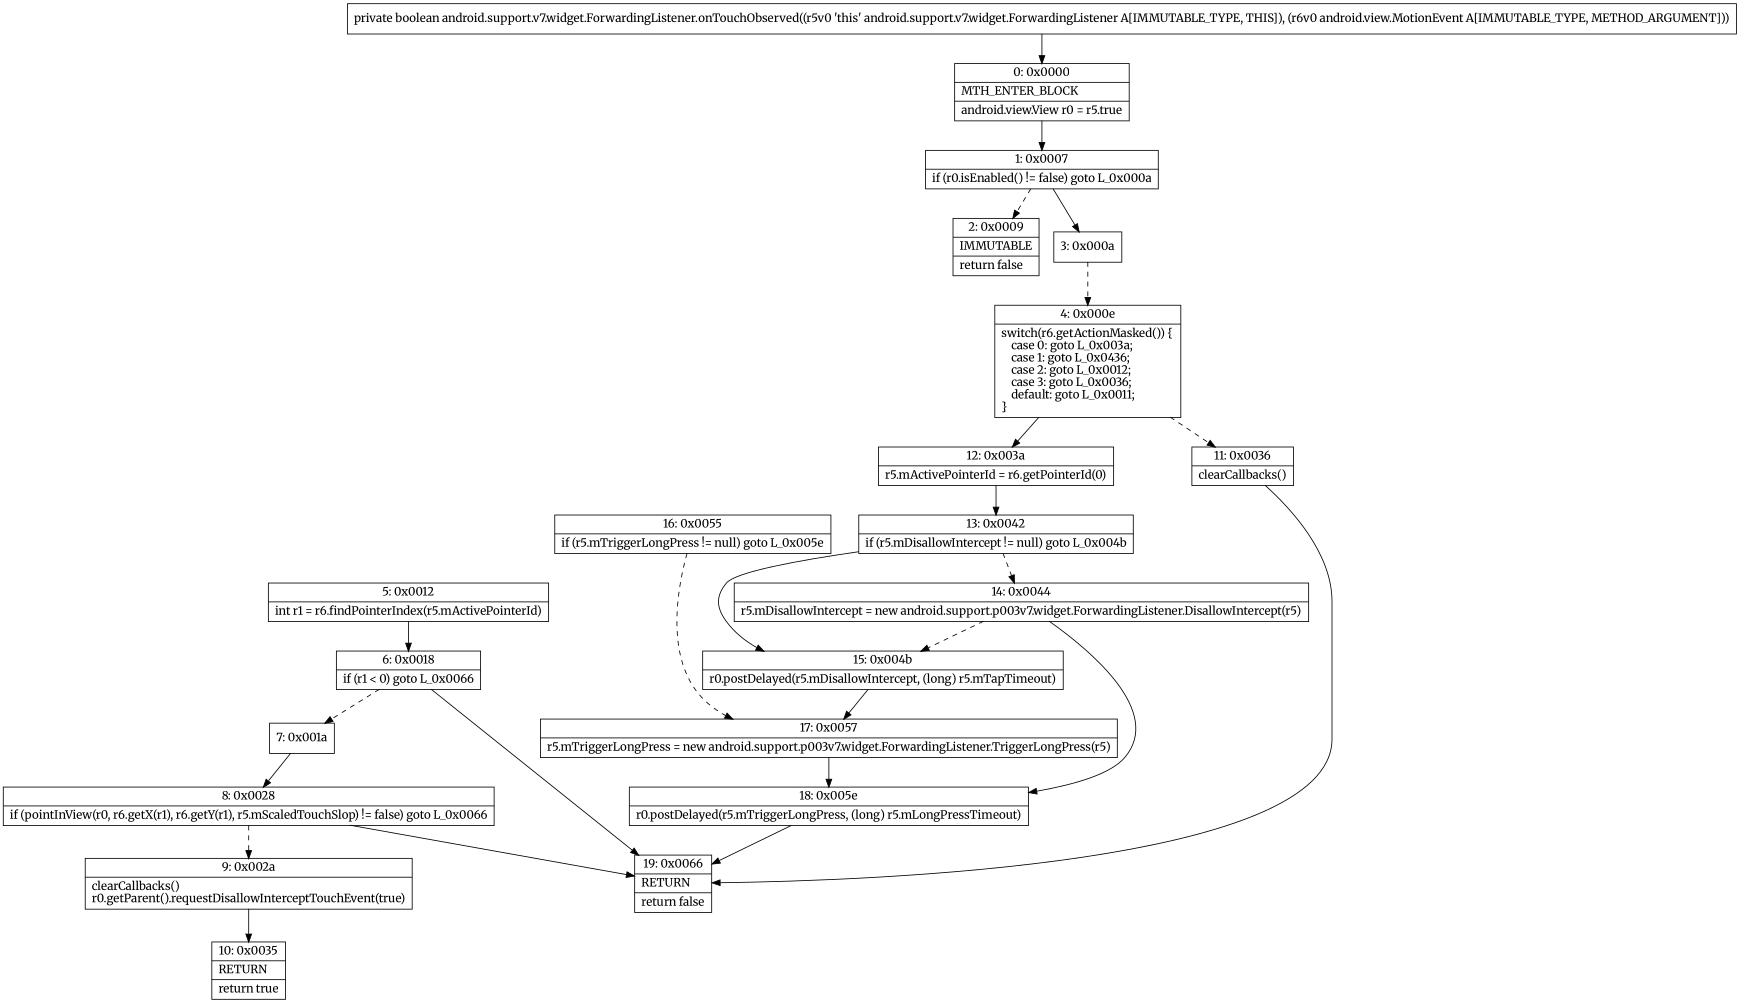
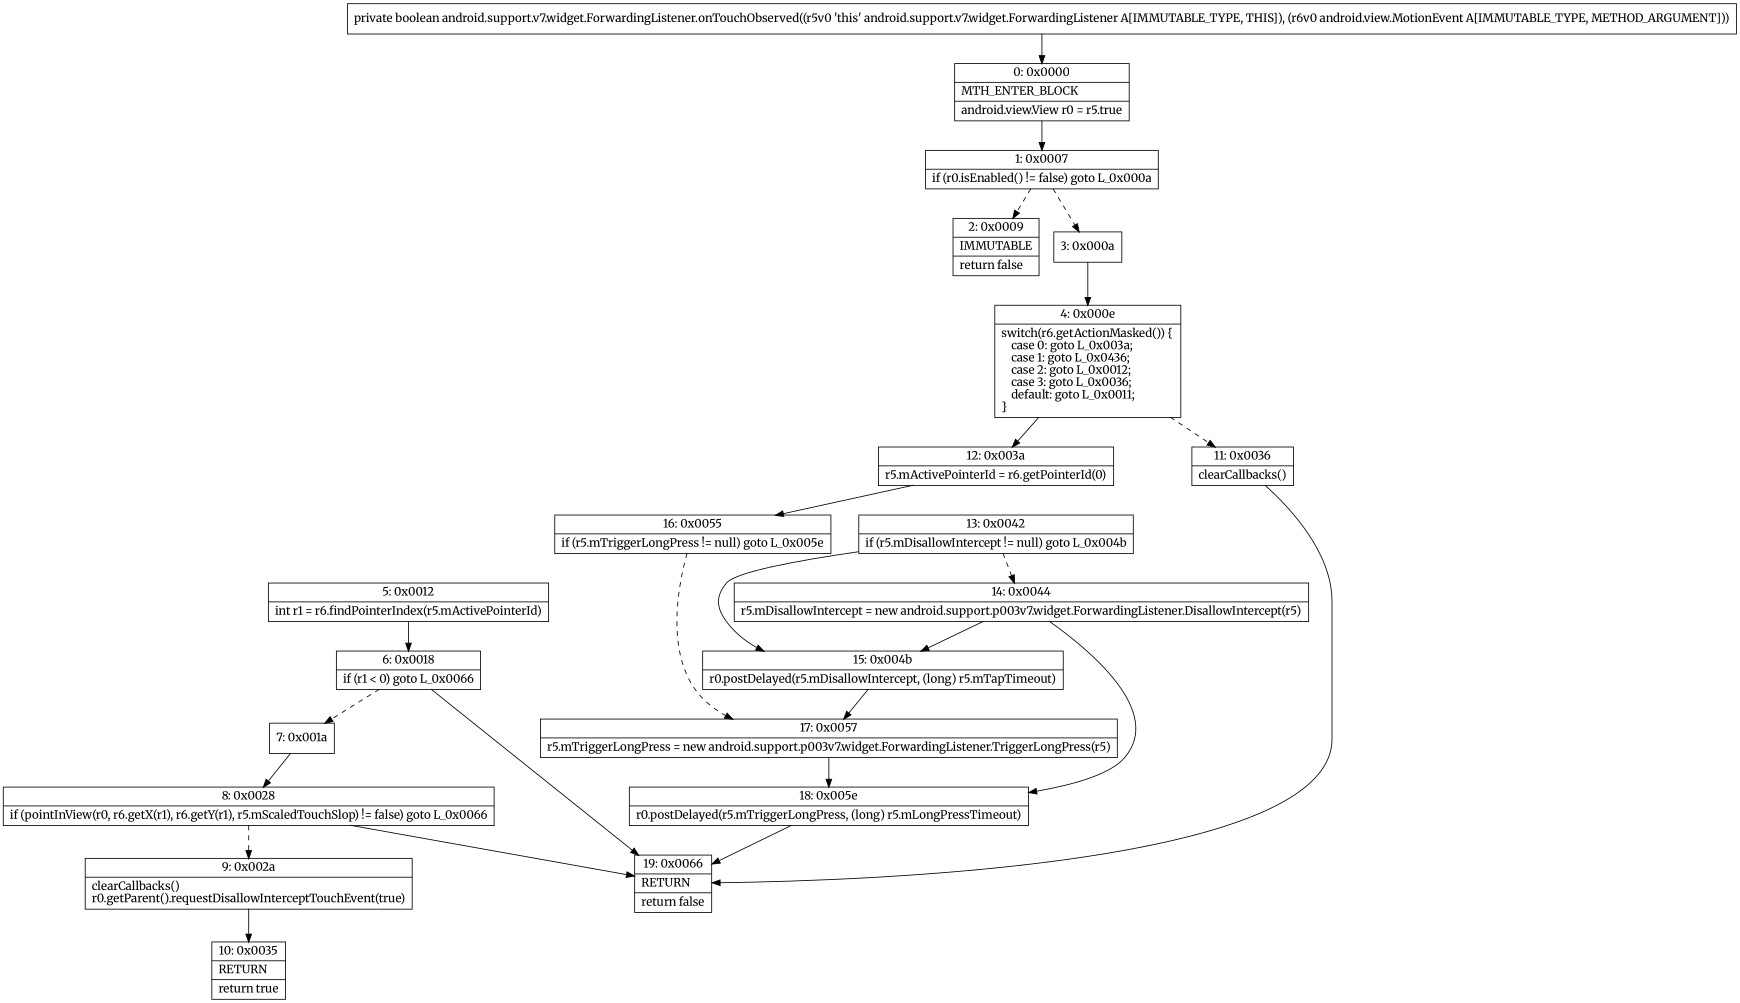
edge "1: 0x0007" -> "3: 0x000a": style solid -> dashed
edge "3: 0x000a" -> "4: 0x000e": style dashed -> solid
edge "12: 0x003a" -> "13: 0x0042": now "12: 0x003a" -> "16: 0x0055"
edge "14: 0x0044" -> "15: 0x004b": style dashed -> solid
